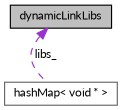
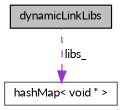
edge "hashMap< void * >" -> "dynamicLinkLibs": reversed
